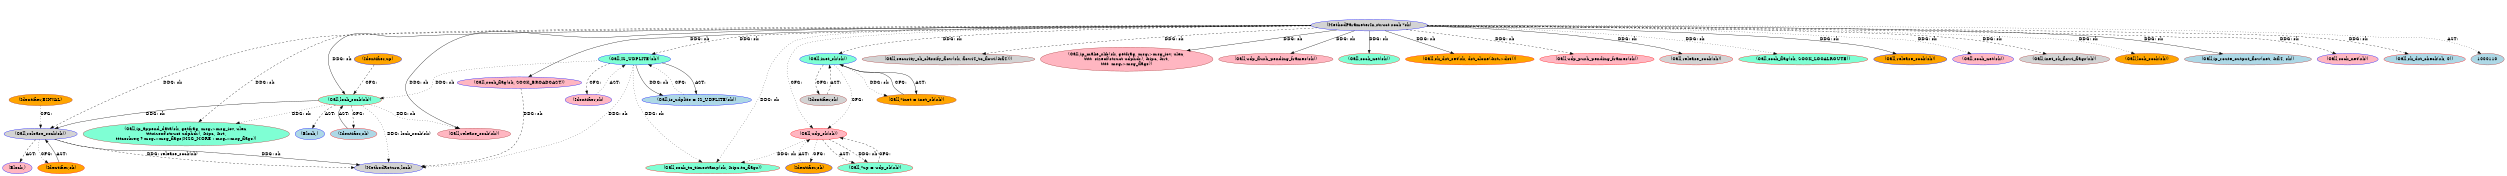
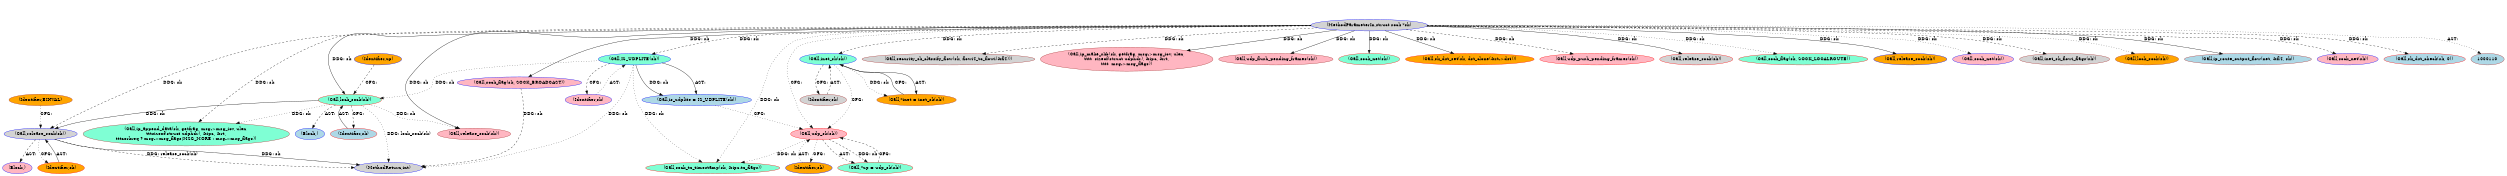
edge "(Call,is_udplite = IS_UDPLITE(sk))" -> "(Call,IS_UDPLITE(sk))": now "(Call,is_udplite = IS_UDPLITE(sk))" -> "(Call,udp_sk(sk))"
node "(MethodReturn,lock)": label "(MethodReturn,lock)" -> "(MethodReturn,int)"
